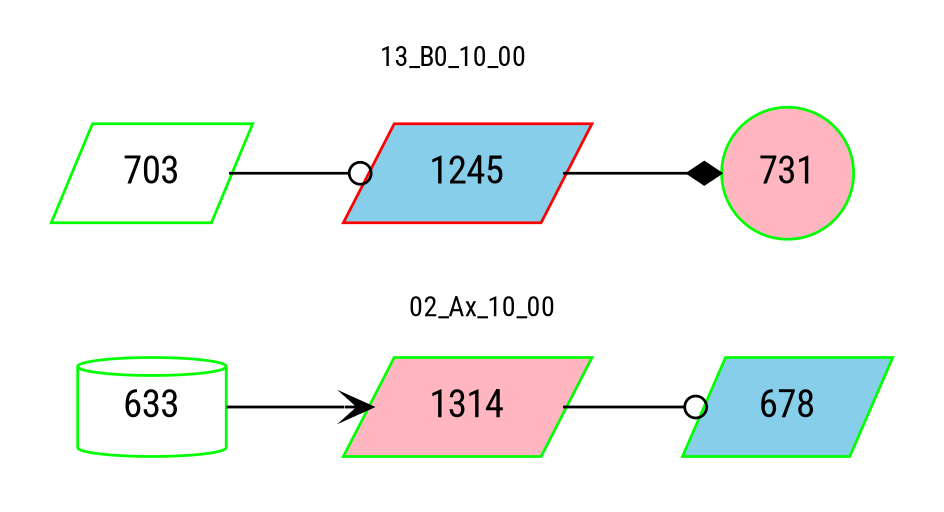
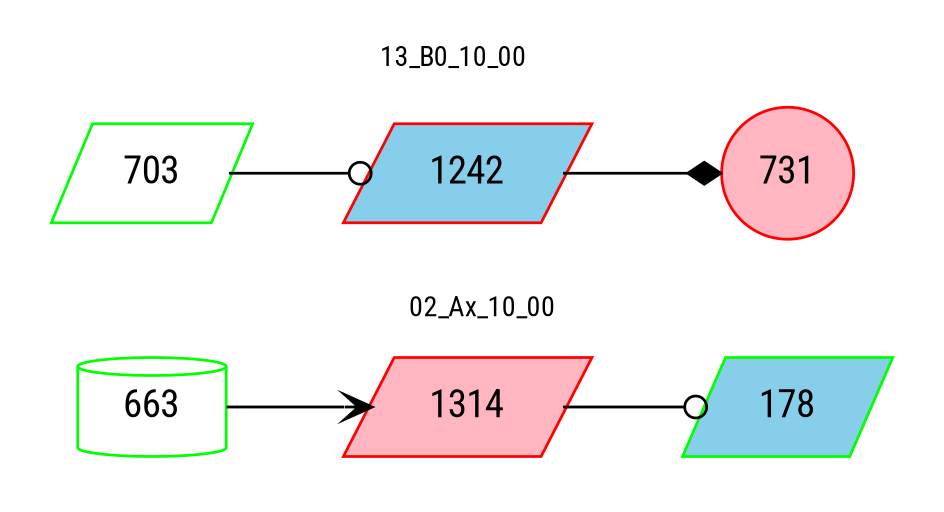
node "1245": label "1245" -> "1242"
node "731": color green -> red
node "633": label "633" -> "663"
node "1314": color green -> red
node "678": label "678" -> "178"
